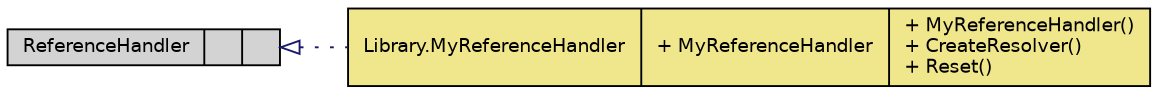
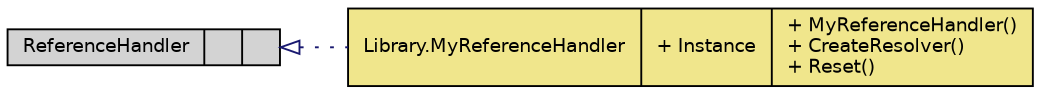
node "Library.MyReferenceHandler": text "+ MyReferenceHandler" -> "+ Instance"
